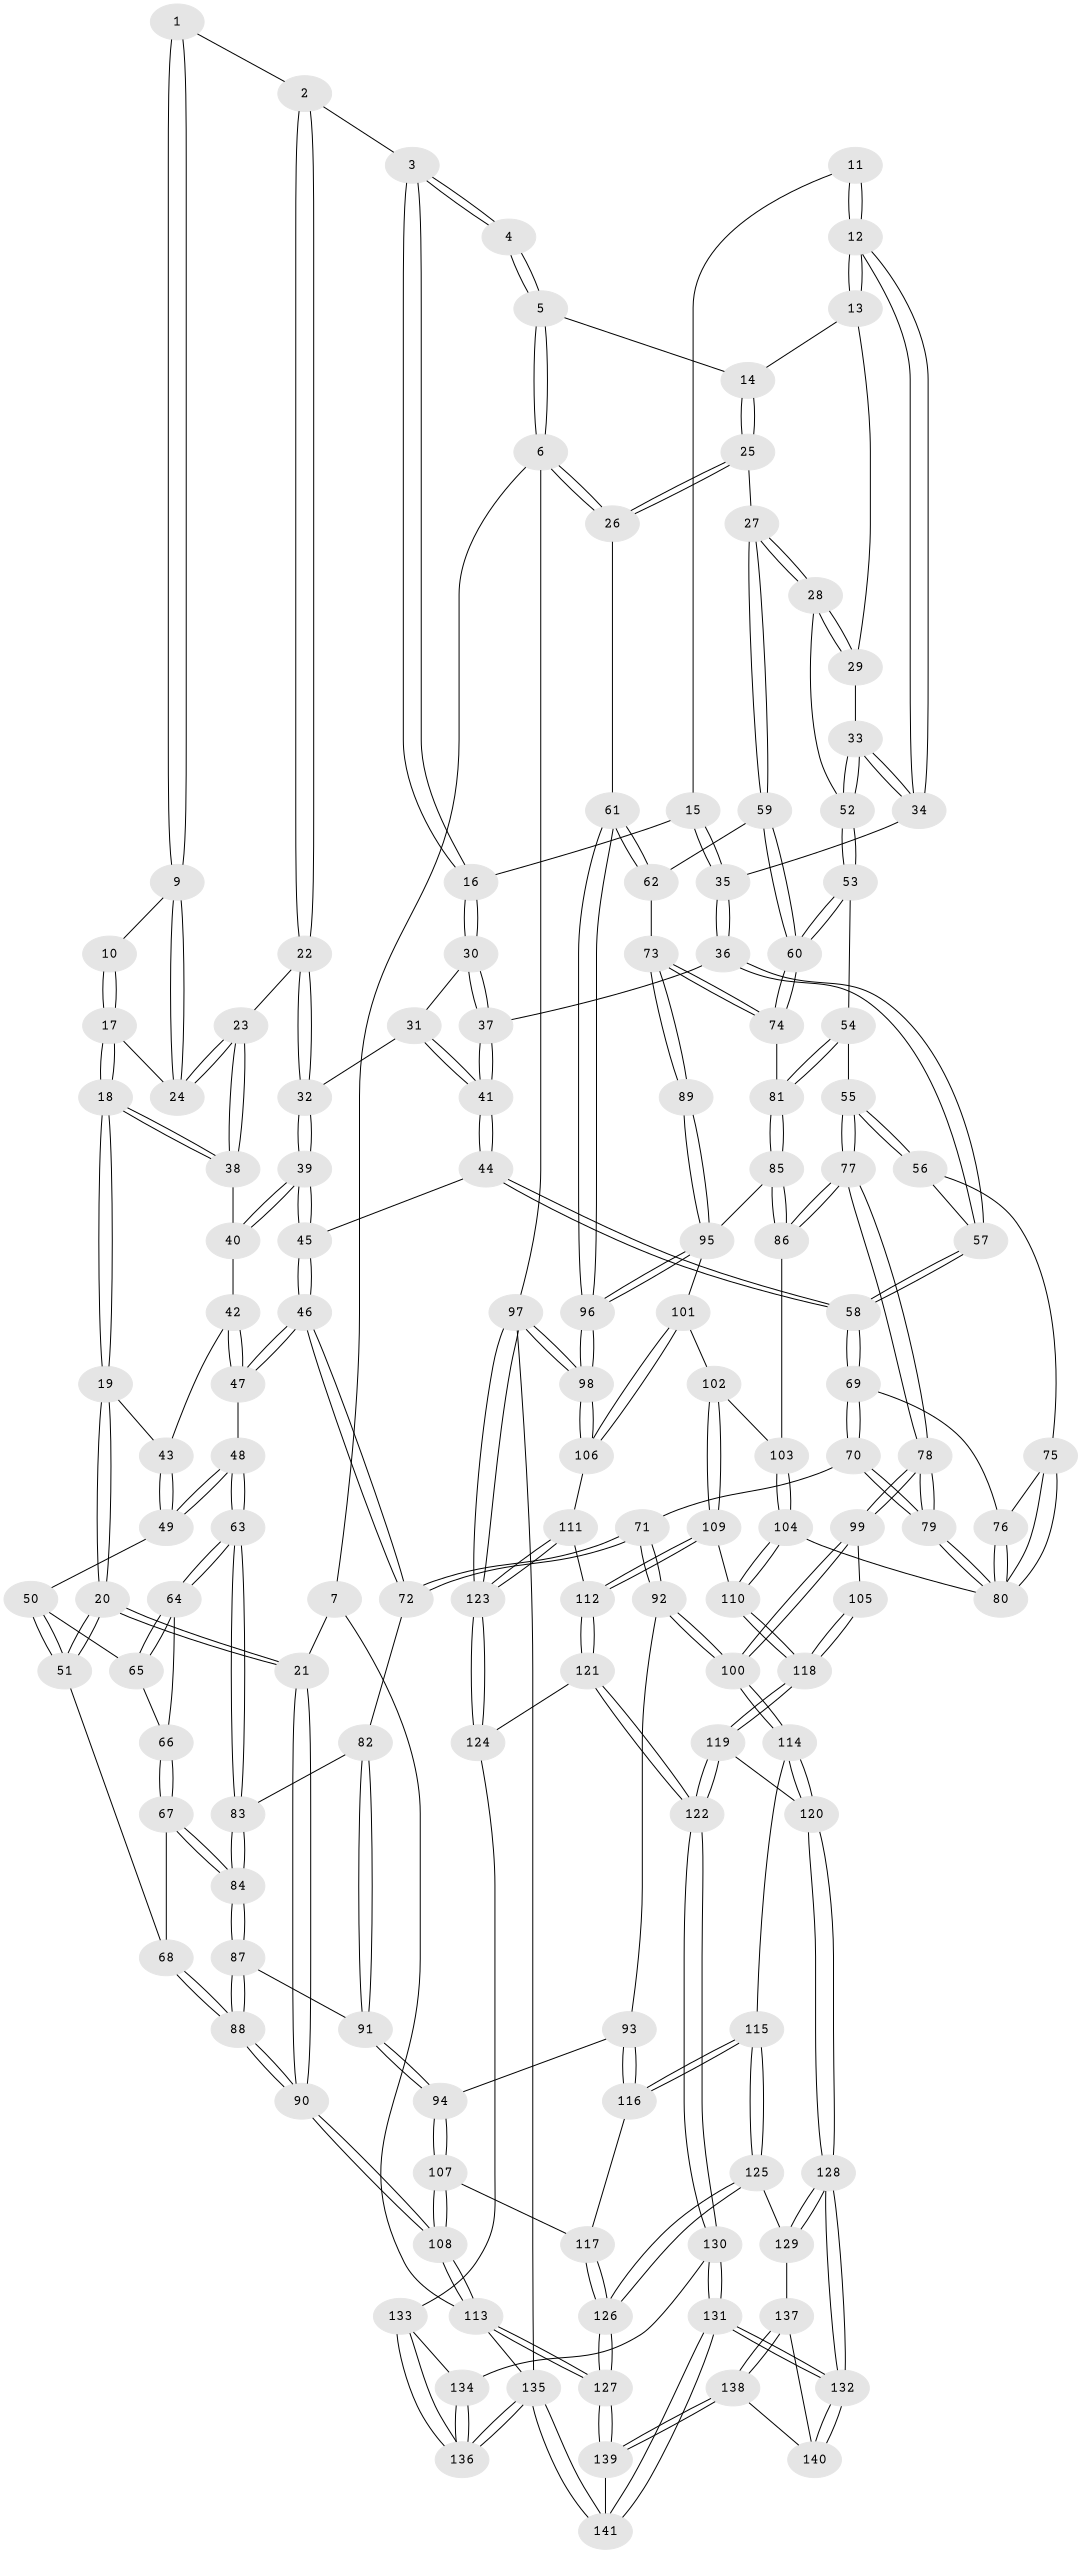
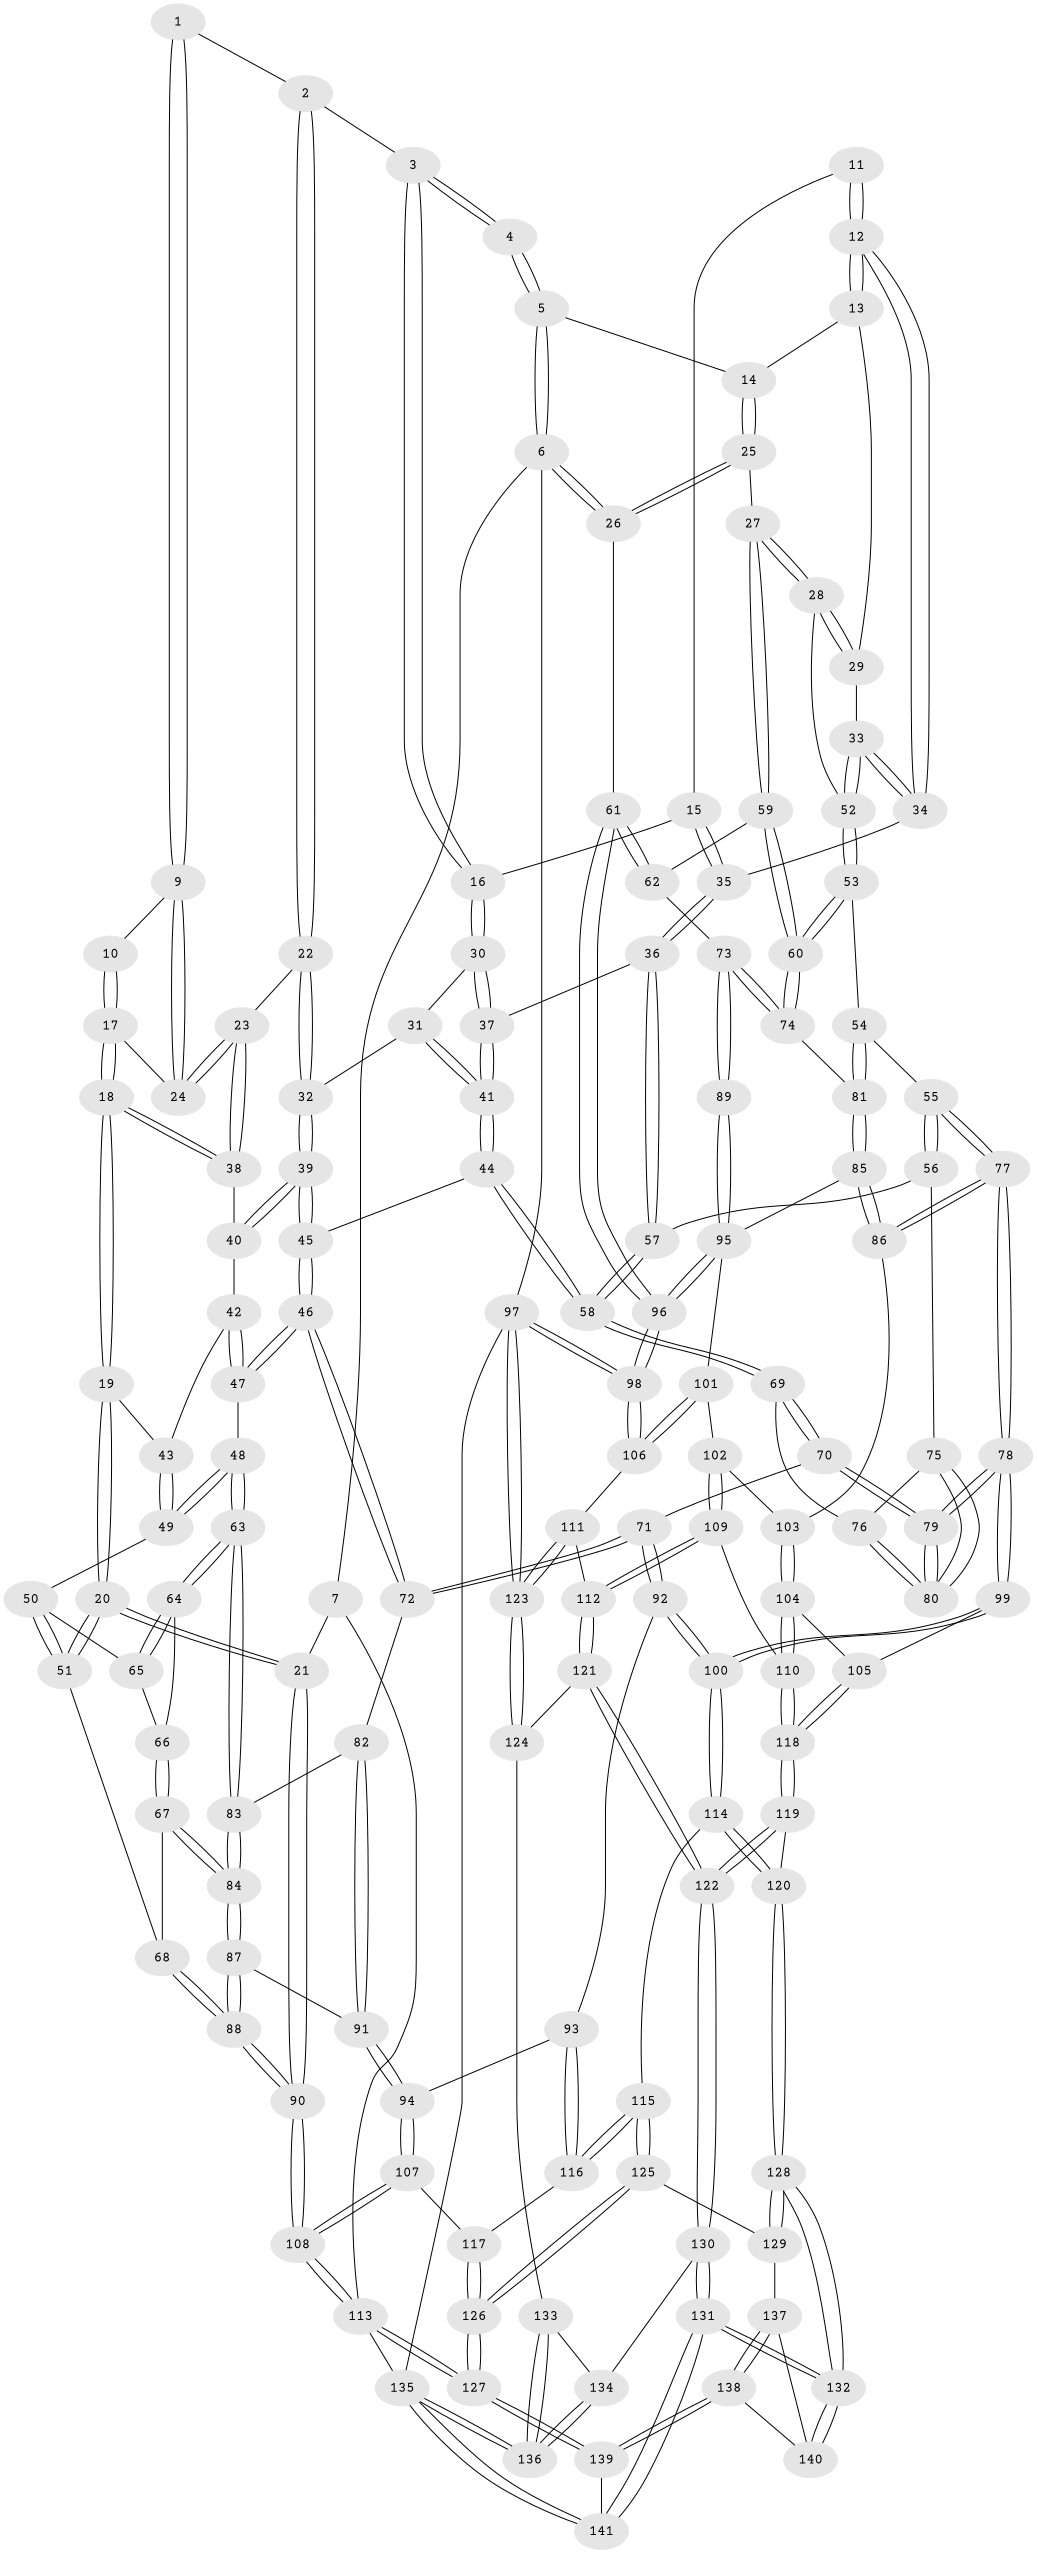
edge "104" -- "80": now "104" -- "105"
